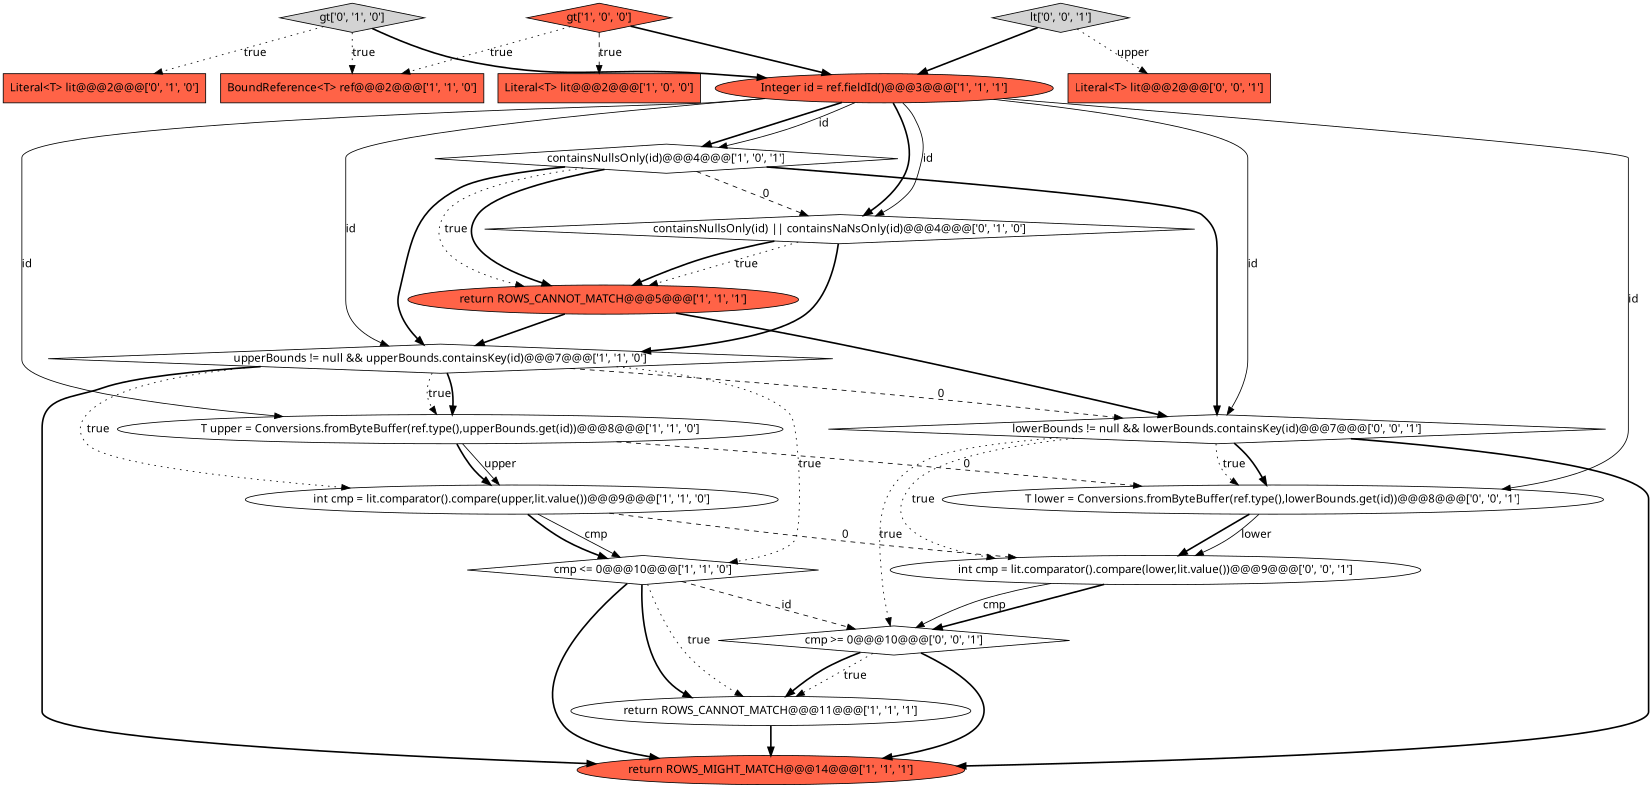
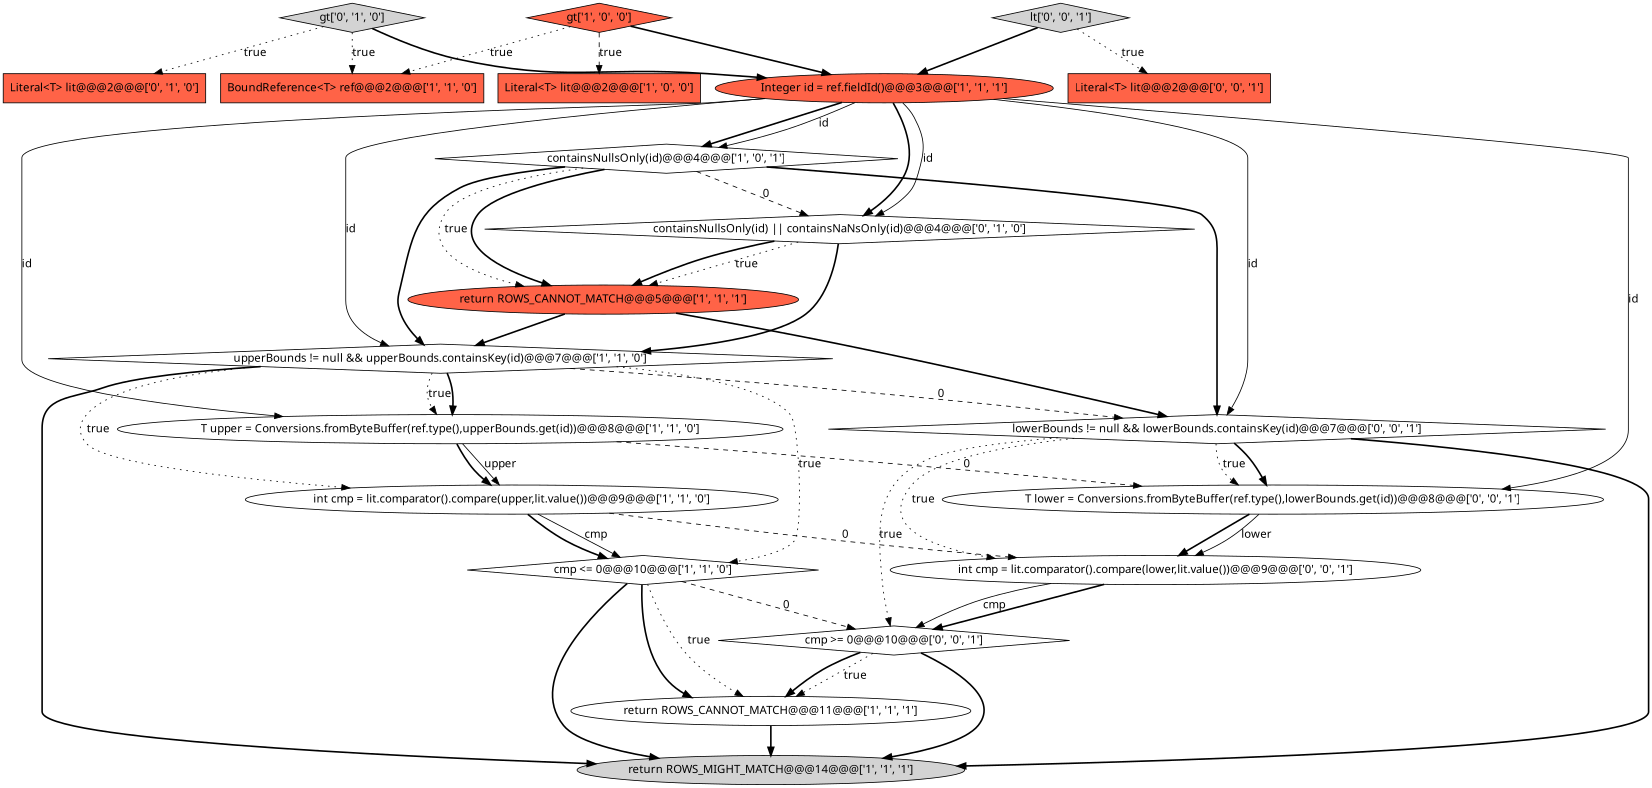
edge "lt['0', '0', '1']" -> "Literal<T> lit@@@2@@@['0', '0', '1']": label "upper" -> "true"
edge "cmp <= 0@@@10@@@['1', '1', '0']" -> "cmp >= 0@@@10@@@['0', '0', '1']": label "id" -> "0"
node "return ROWS_MIGHT_MATCH@@@14@@@['1', '1', '1']": fillcolor tomato -> lightgray
